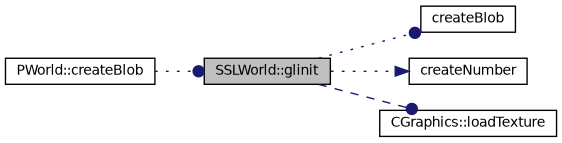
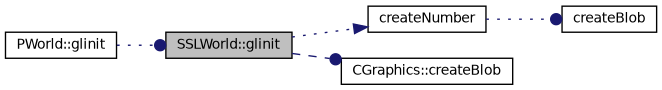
edge "SSLWorld::glinit" -> "createBlob": now "createNumber" -> "createBlob"
node "PWorld::createBlob": label "PWorld::createBlob" -> "PWorld::glinit"
node "CGraphics::loadTexture": label "CGraphics::loadTexture" -> "CGraphics::createBlob"
